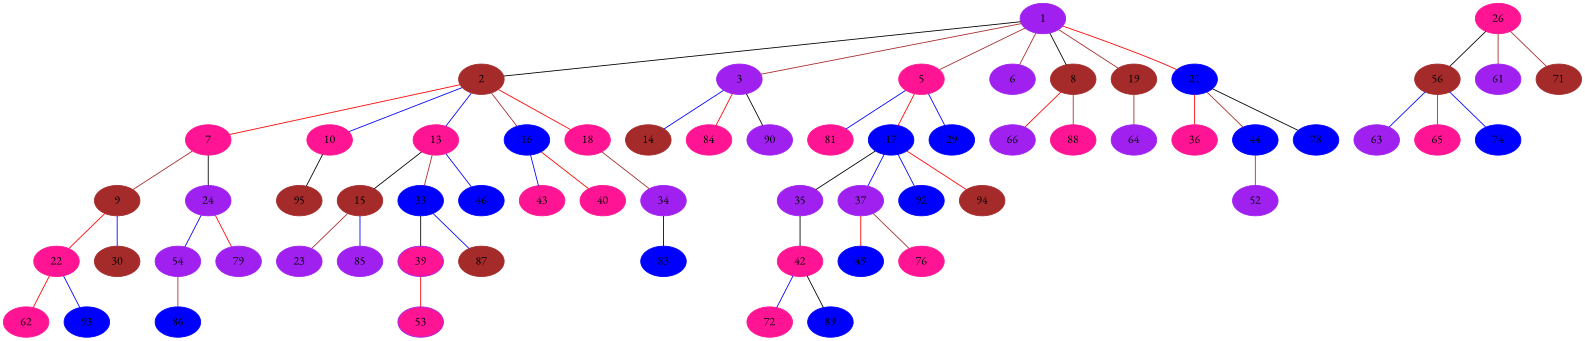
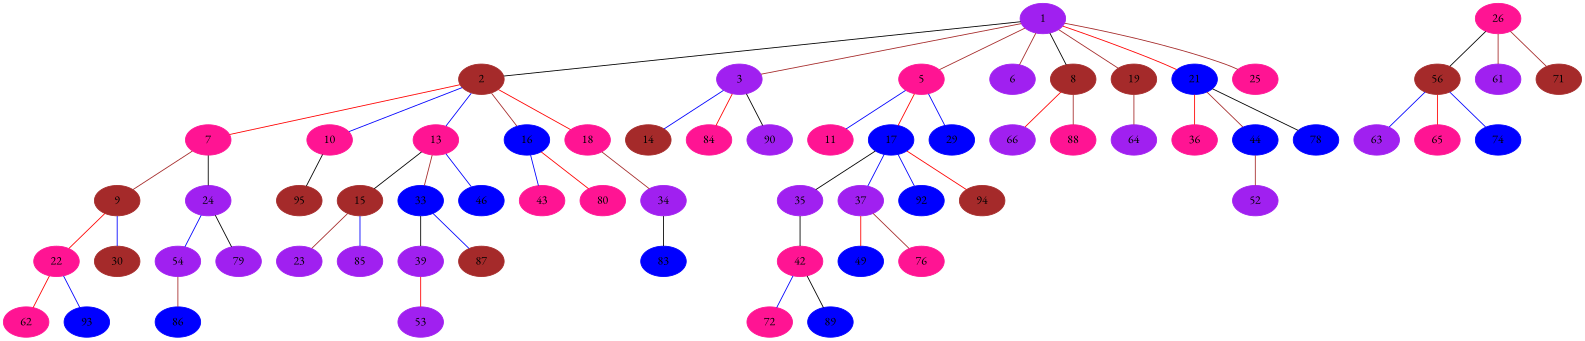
node "25": added
node "81": label "81" -> "11"
node "40": label "40" -> "80"
edge "24" -- "79": color red -> black
node "39": fillcolor deeppink -> purple
node "53": fillcolor deeppink -> purple
